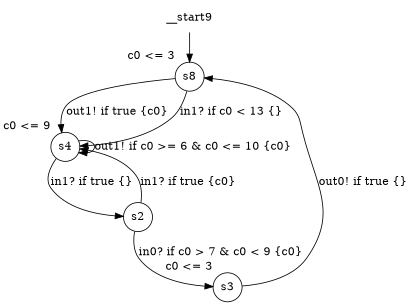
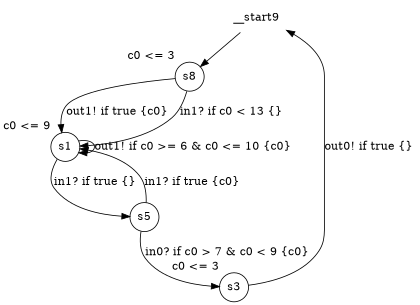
node "s4 c0 <= 9": label "s4 c0 <= 9" -> "s1 c0 <= 9"
edge "s3 c0 <= 3" -> "s8 c0 <= 3": now "s3 c0 <= 3" -> "__start9"
node "s2": label "s2" -> "s5"
